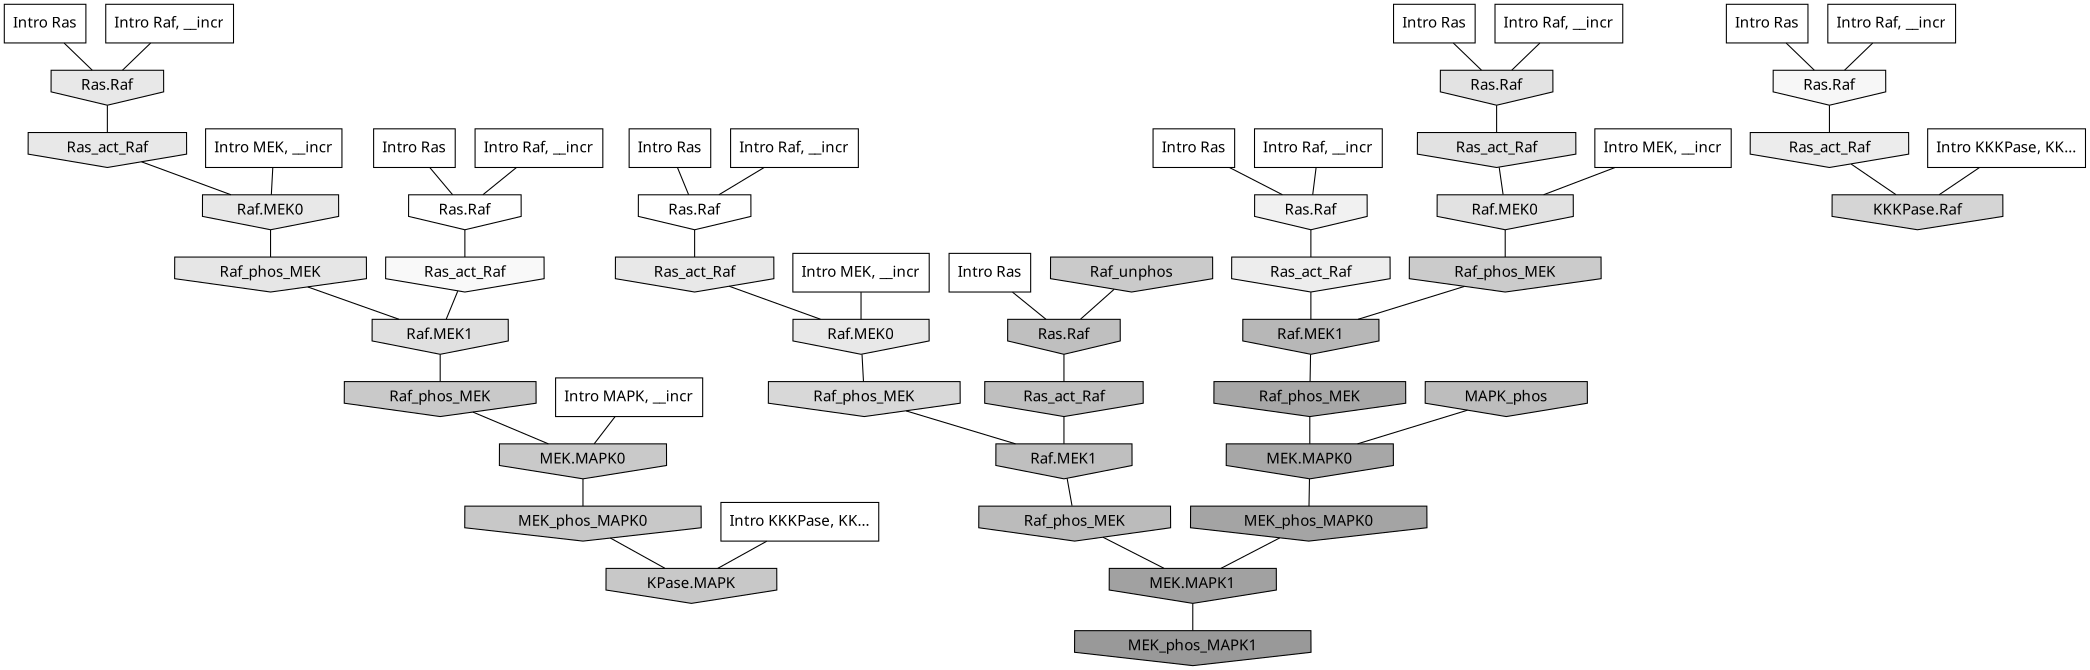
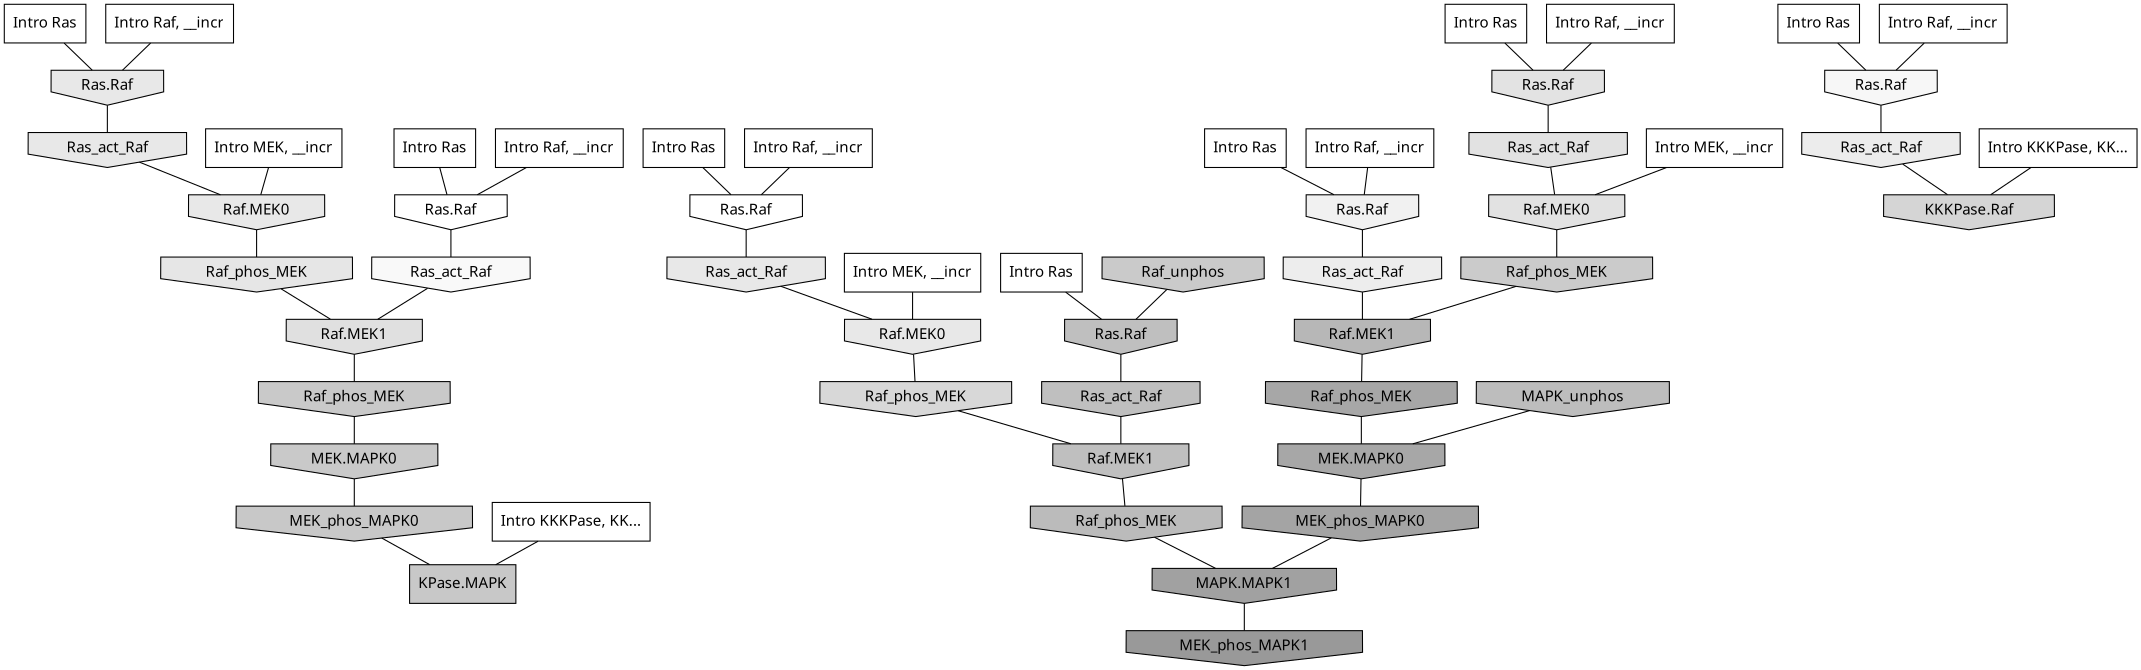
node "Intro MAPK, __incr": removed
node "MAPK_phos": label "MAPK_phos" -> "MAPK_unphos"
node "KPase.MAPK": shape invhouse -> box
node "MEK.MAPK1": label "MEK.MAPK1" -> "MAPK.MAPK1"
